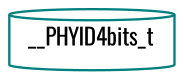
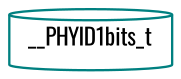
node "__PHYID4bits_t": label "__PHYID4bits_t" -> "__PHYID1bits_t"
